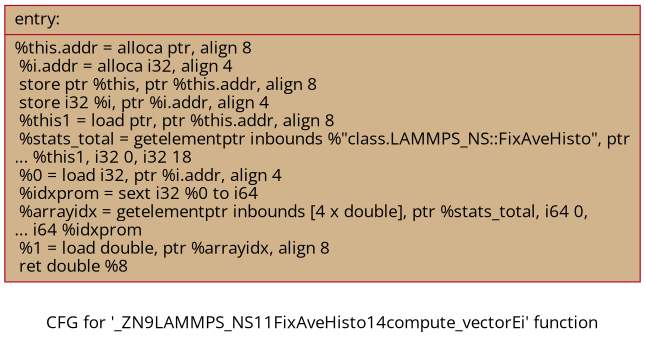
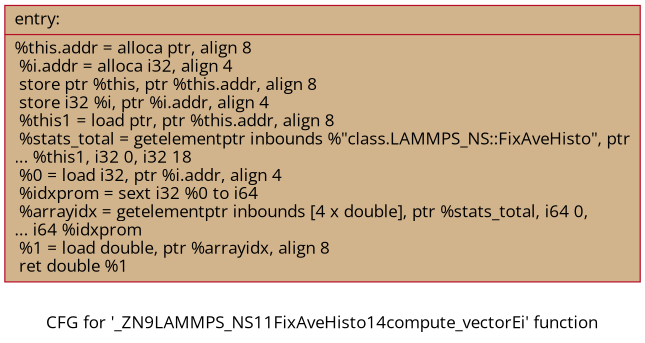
node "entry:": text "ret double %8" -> "ret double %1"
